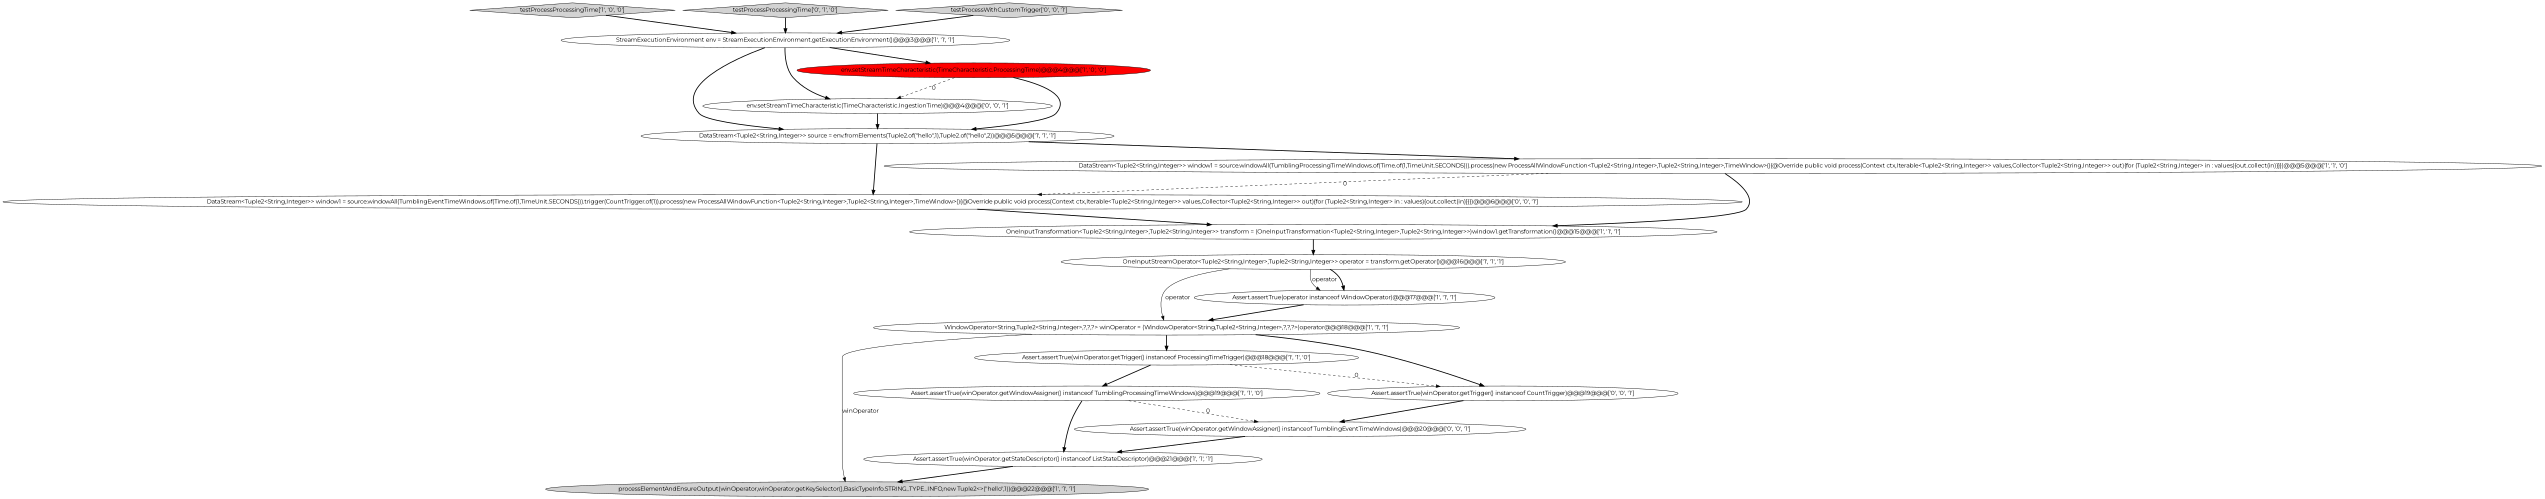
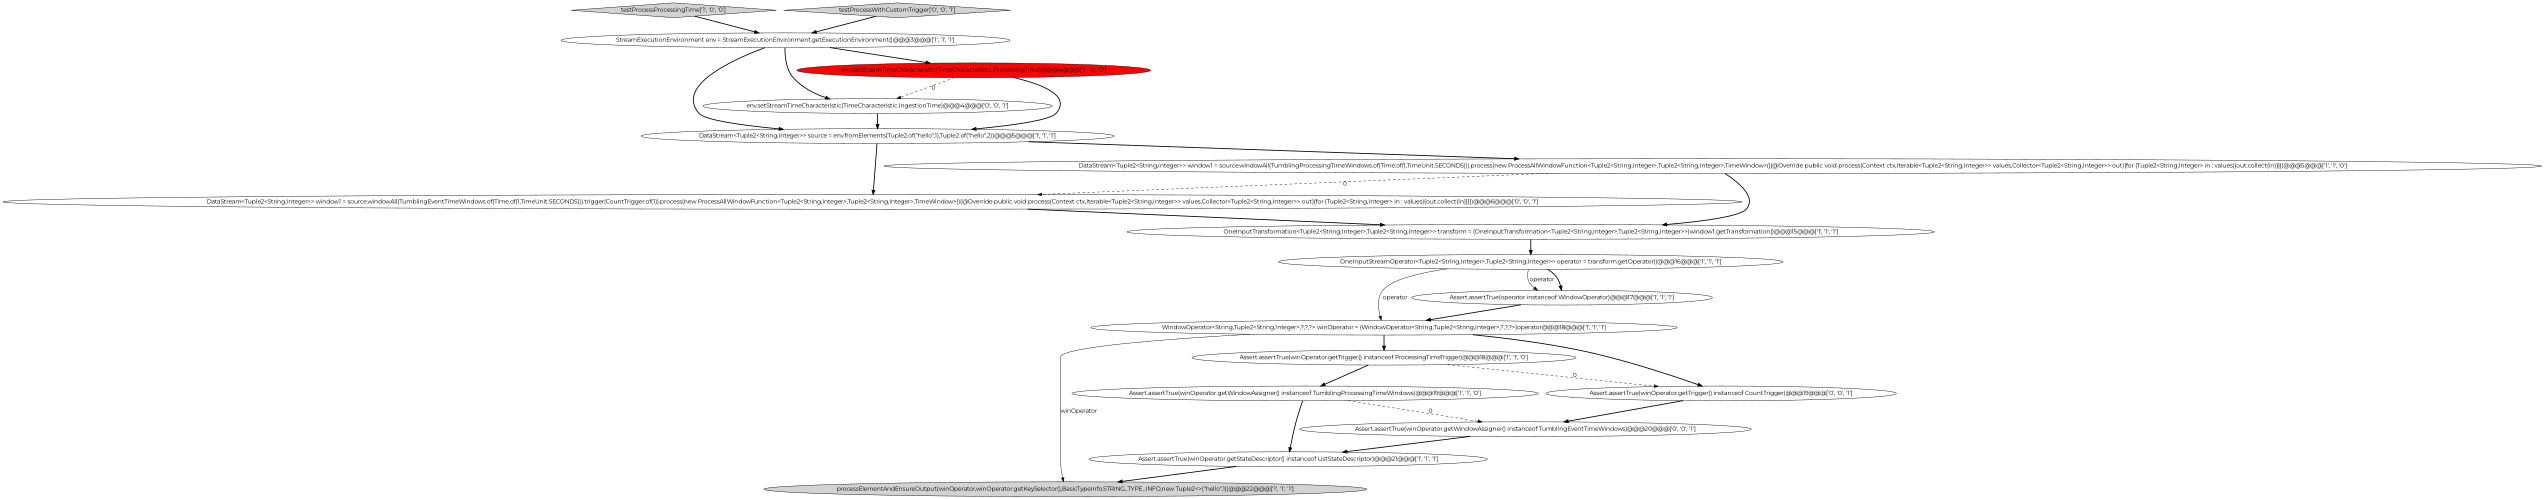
node "testProcessProcessingTime['0', '1', '0']": removed
